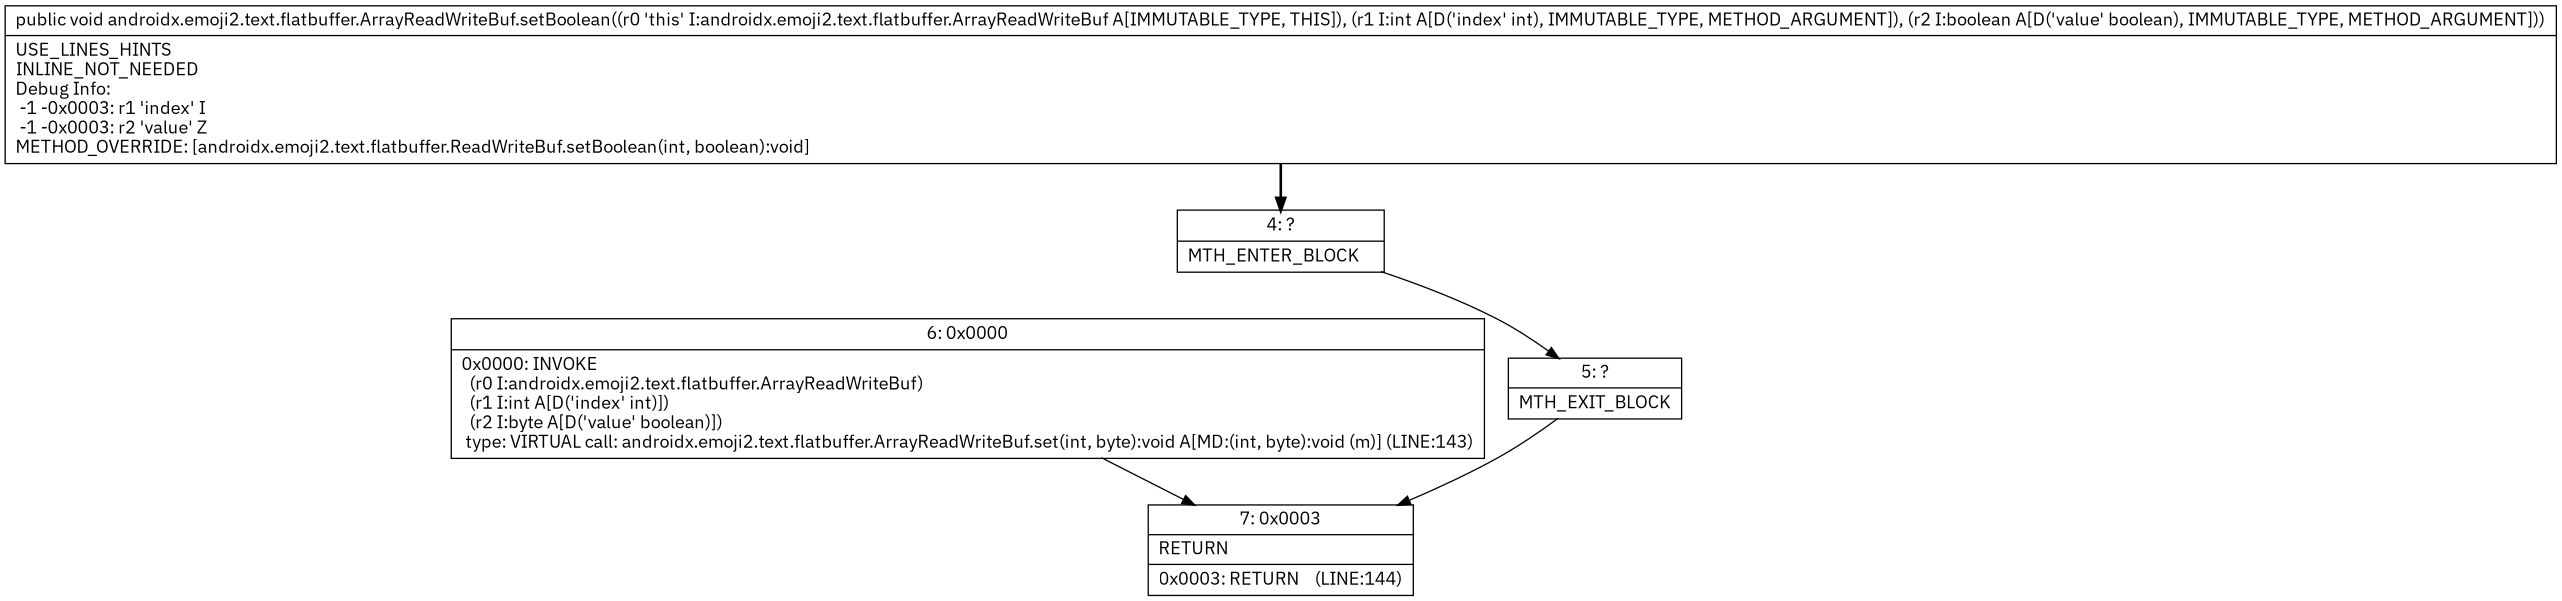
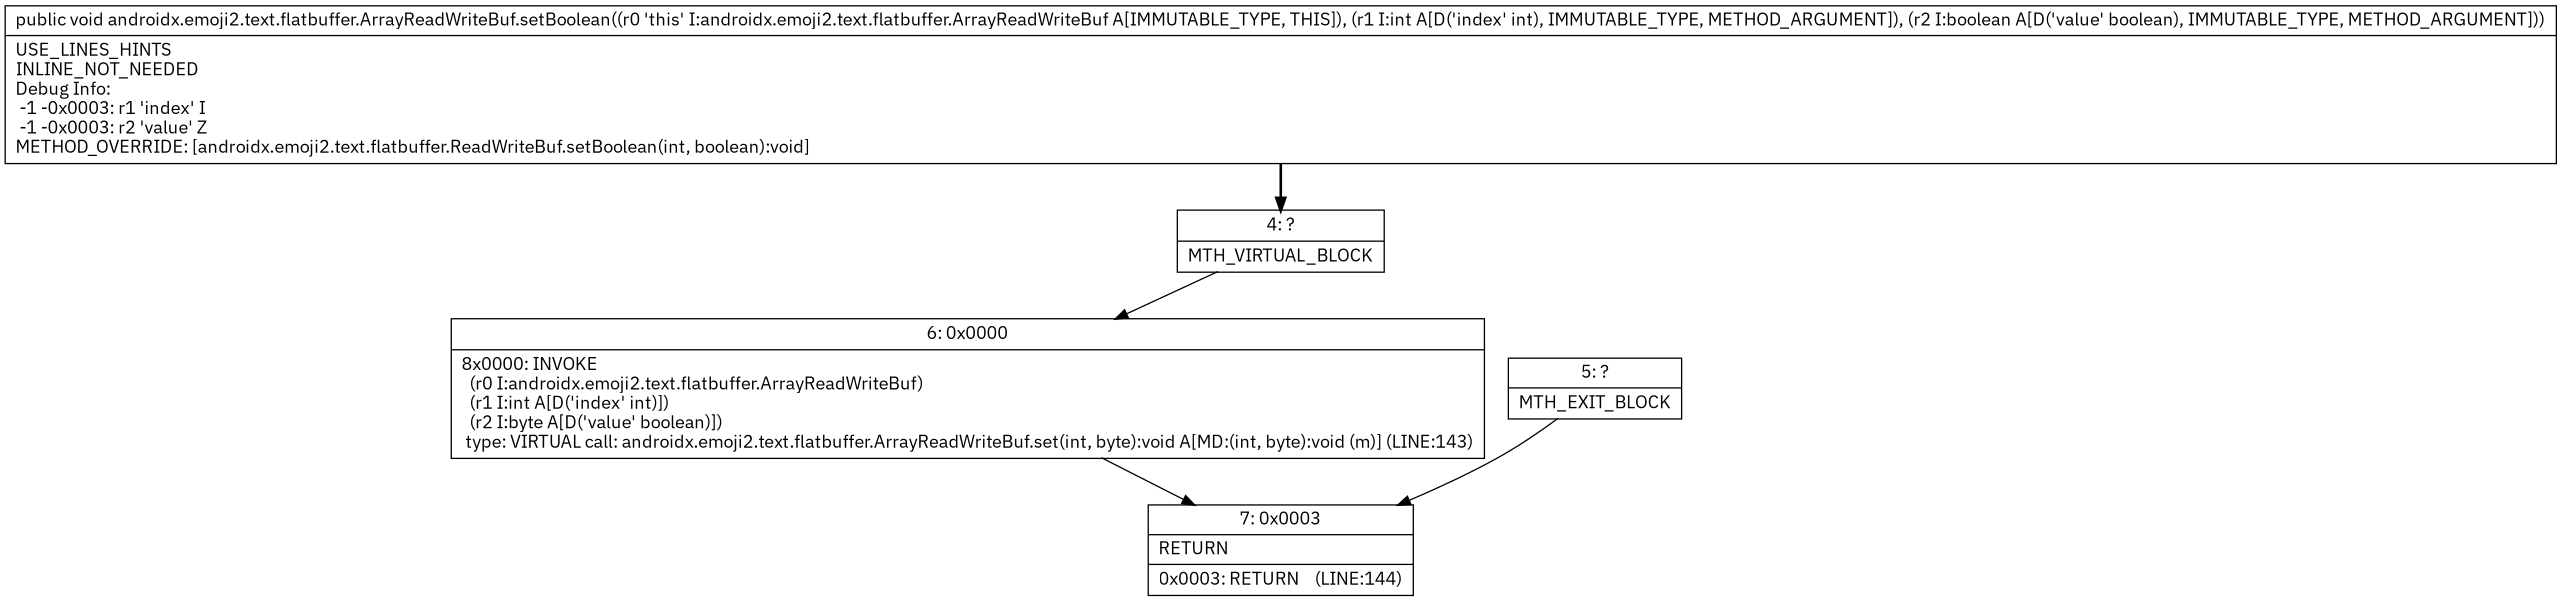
node "4: ?": text "MTH_ENTER_BLOCK" -> "MTH_VIRTUAL_BLOCK"
edge "4: ?" -> "5: ?": now "4: ?" -> "6: 0x0000"
node "6: 0x0000": text "0x0000: INVOKE" -> "8x0000: INVOKE"
